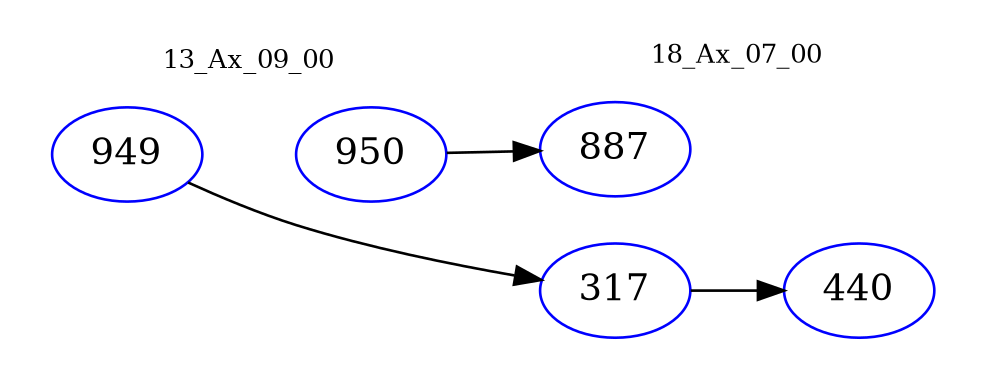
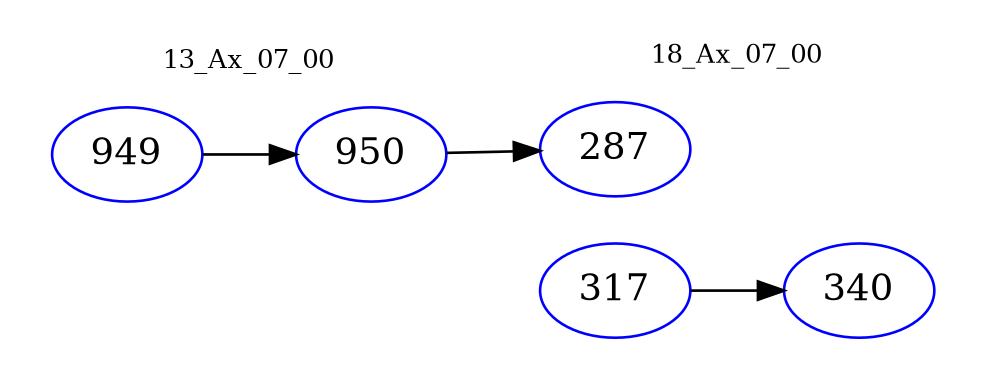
cluster "13_Ax_09_00": label "13_Ax_09_00" -> "13_Ax_07_00"
node "887": label "887" -> "287"
edge "949" -> "317": now "949" -> "950"
node "440": label "440" -> "340"
